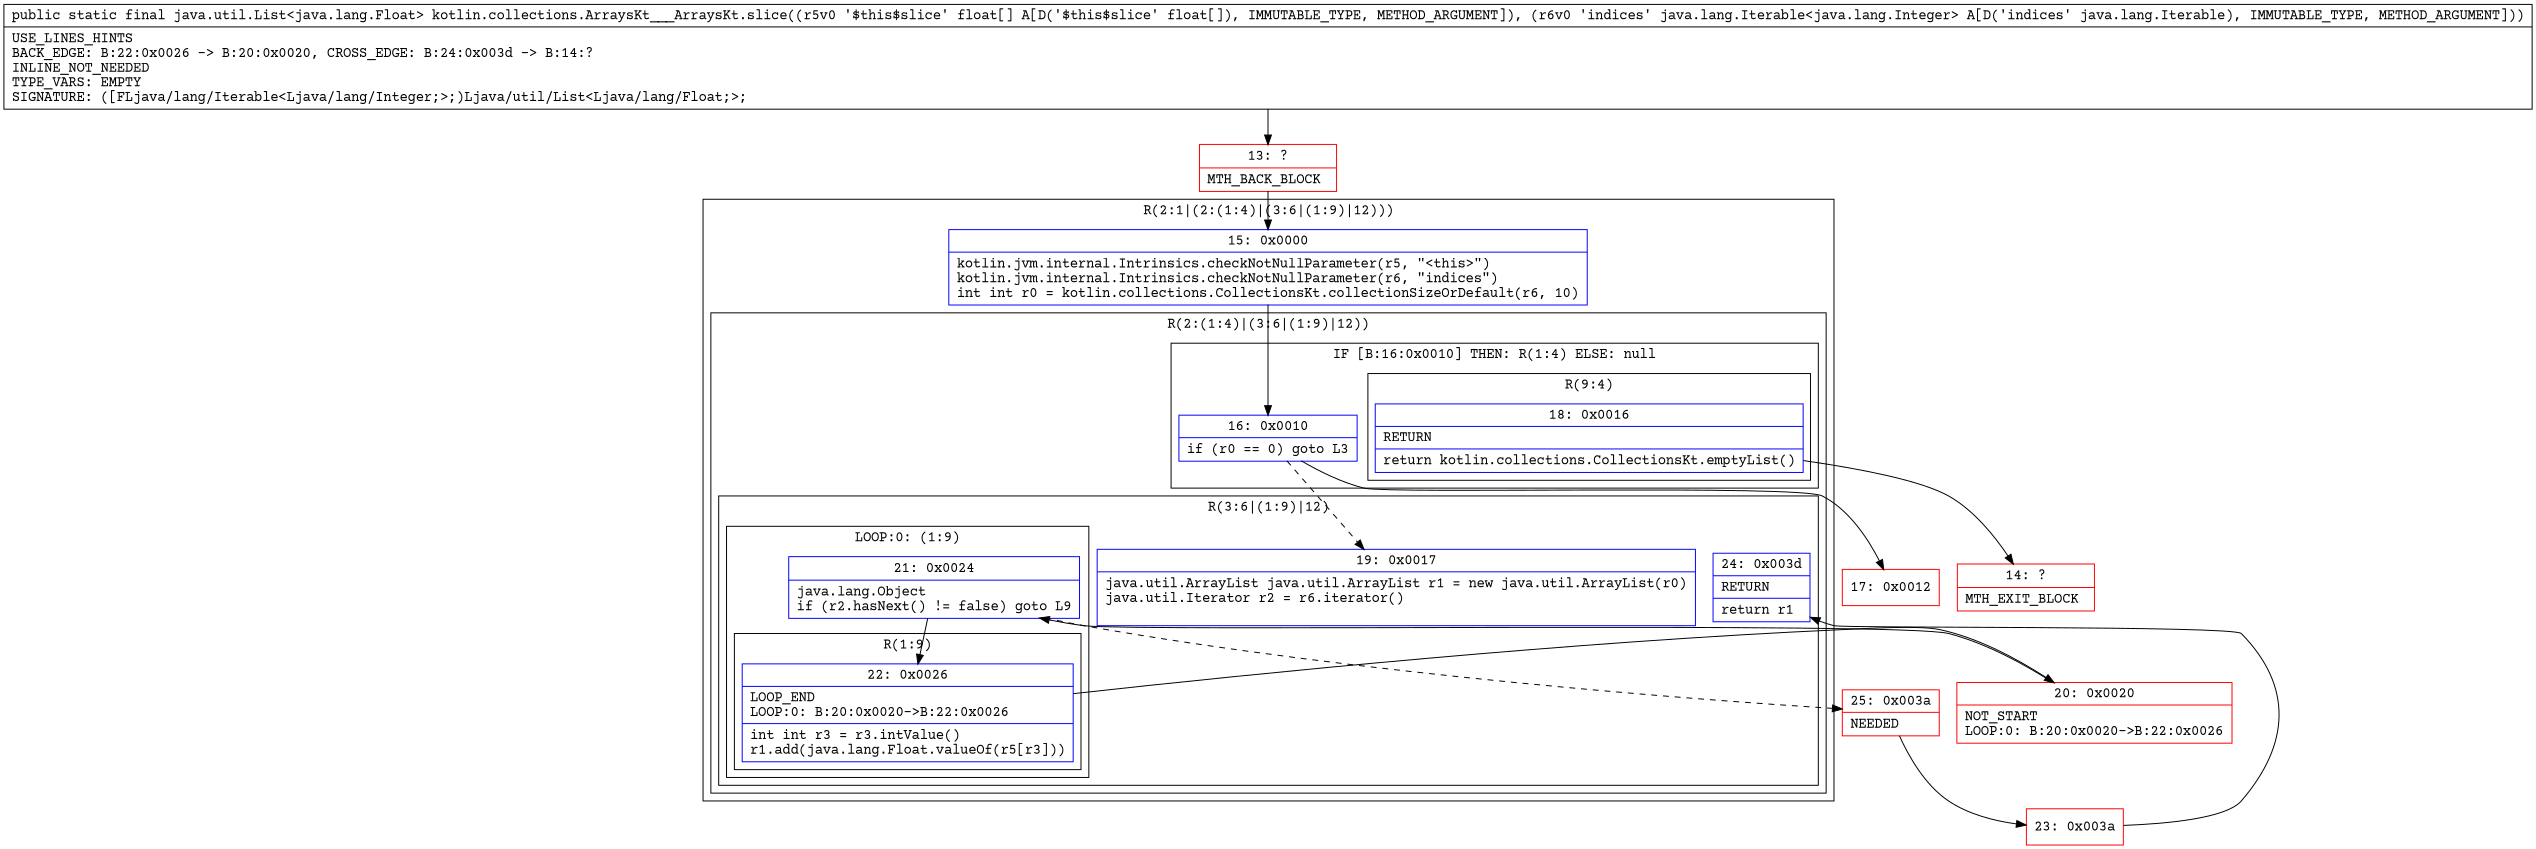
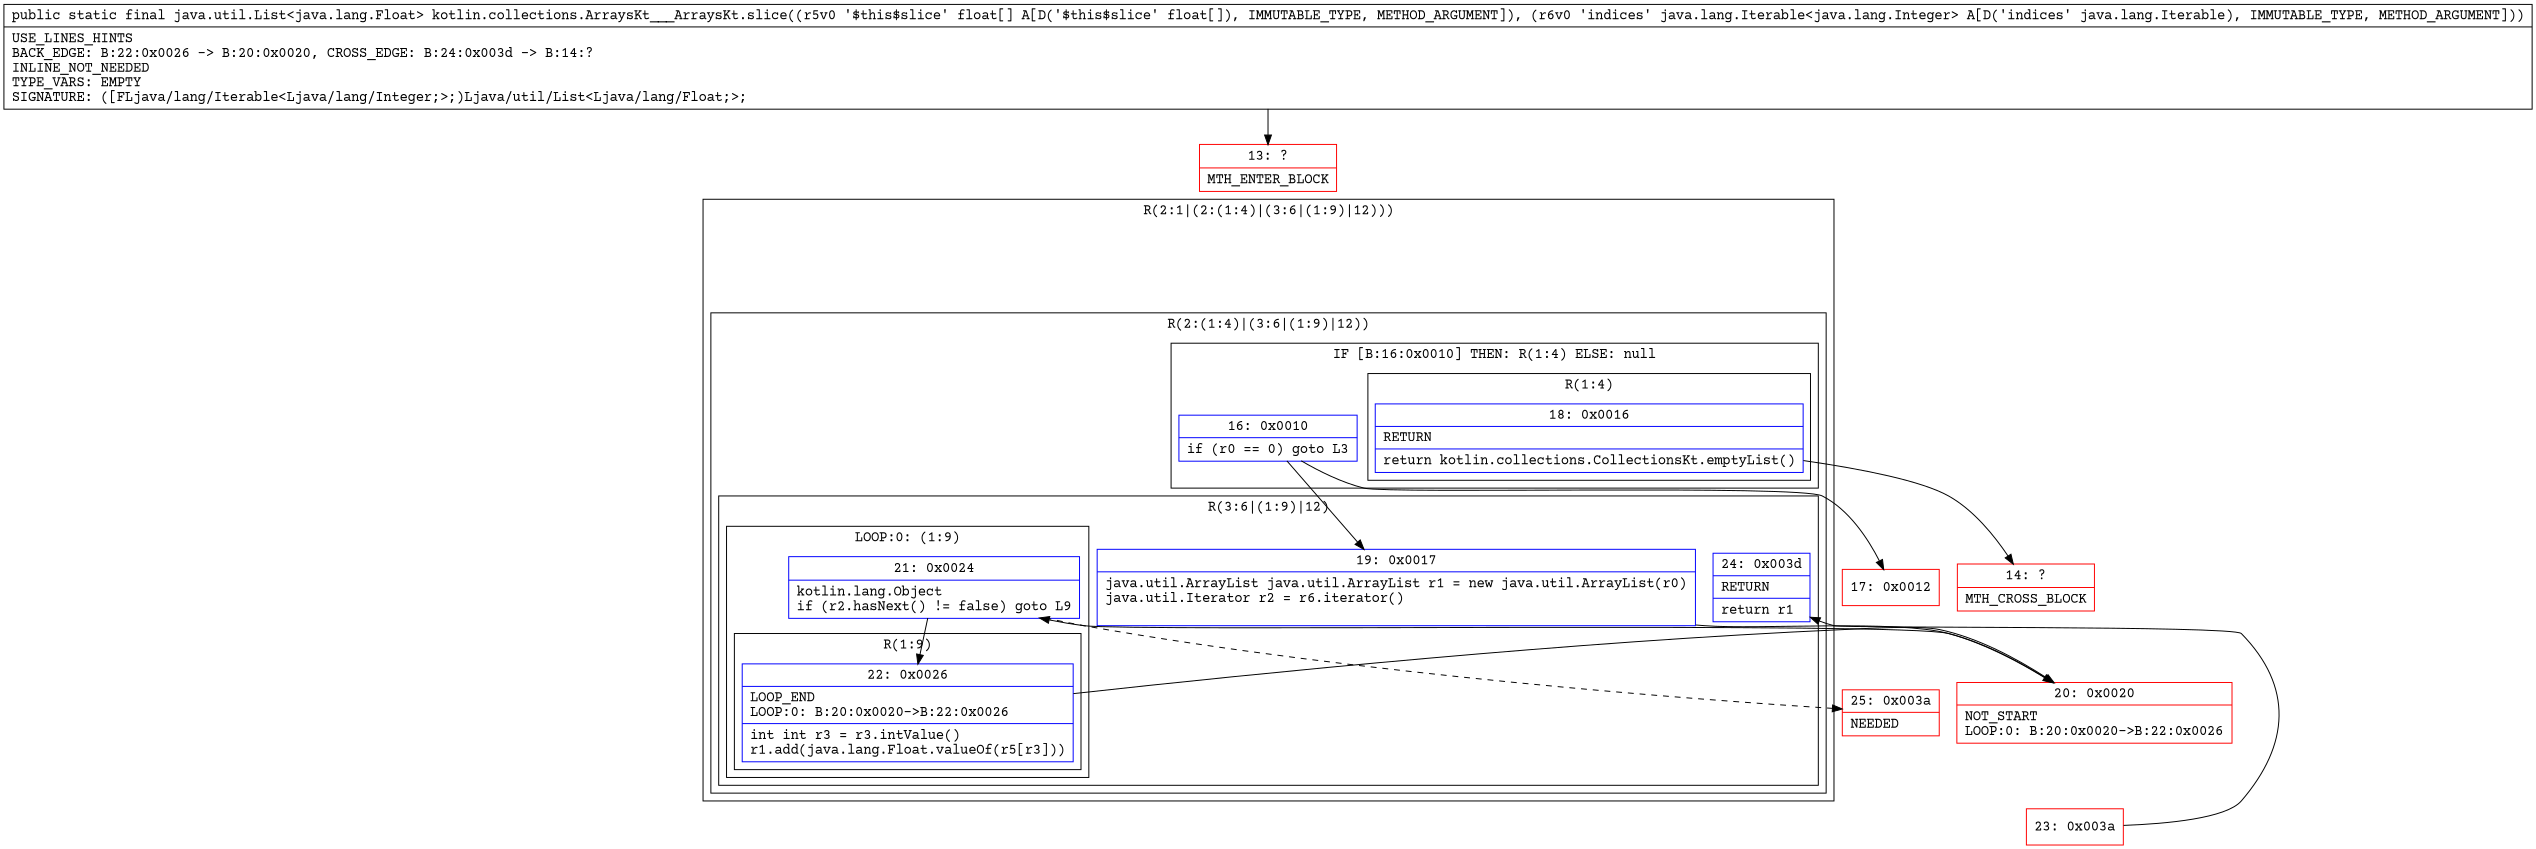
node "13: ?": text "MTH_BACK_BLOCK" -> "MTH_ENTER_BLOCK"
node "15: 0x0000": removed
cluster "R(9:4)": label "R(9:4)" -> "R(1:4)"
edge "16: 0x0010" -> "19: 0x0017": style dashed -> solid
node "21: 0x0024": text "java.lang.Object" -> "kotlin.lang.Object"
node "14: ?": text "MTH_EXIT_BLOCK" -> "MTH_CROSS_BLOCK"
edge "19: 0x0017" -> "20: 0x0020": added
edge "25: 0x003a" -> "23: 0x003a": removed
